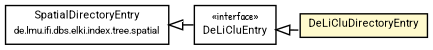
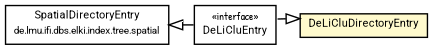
edge "DeLiCluDirectoryEntry" -> "DeLiCluEntry": reversed
